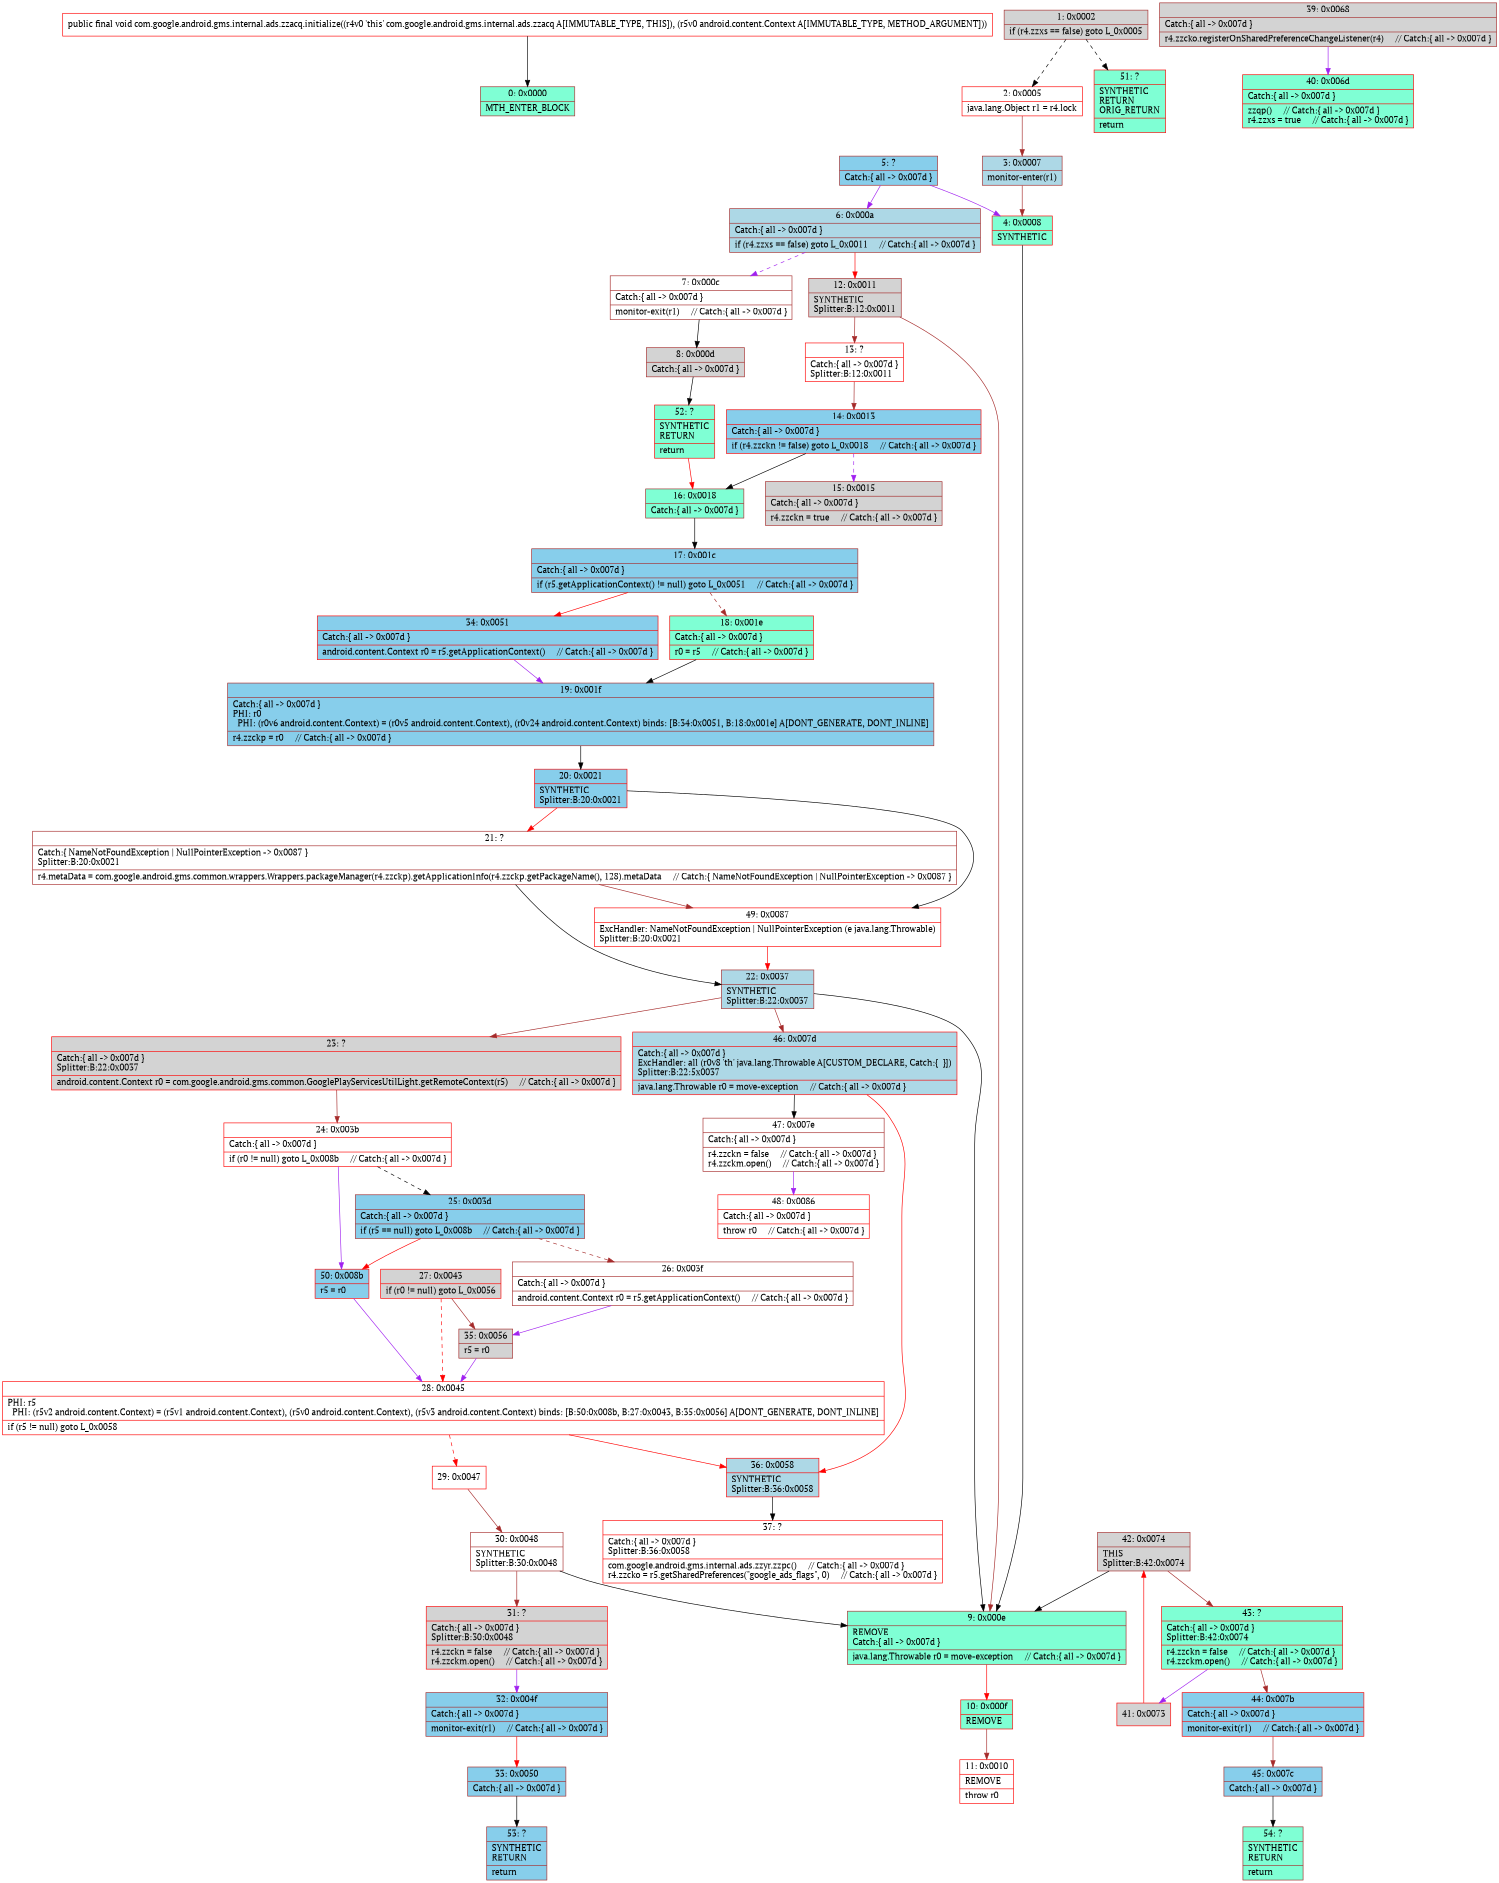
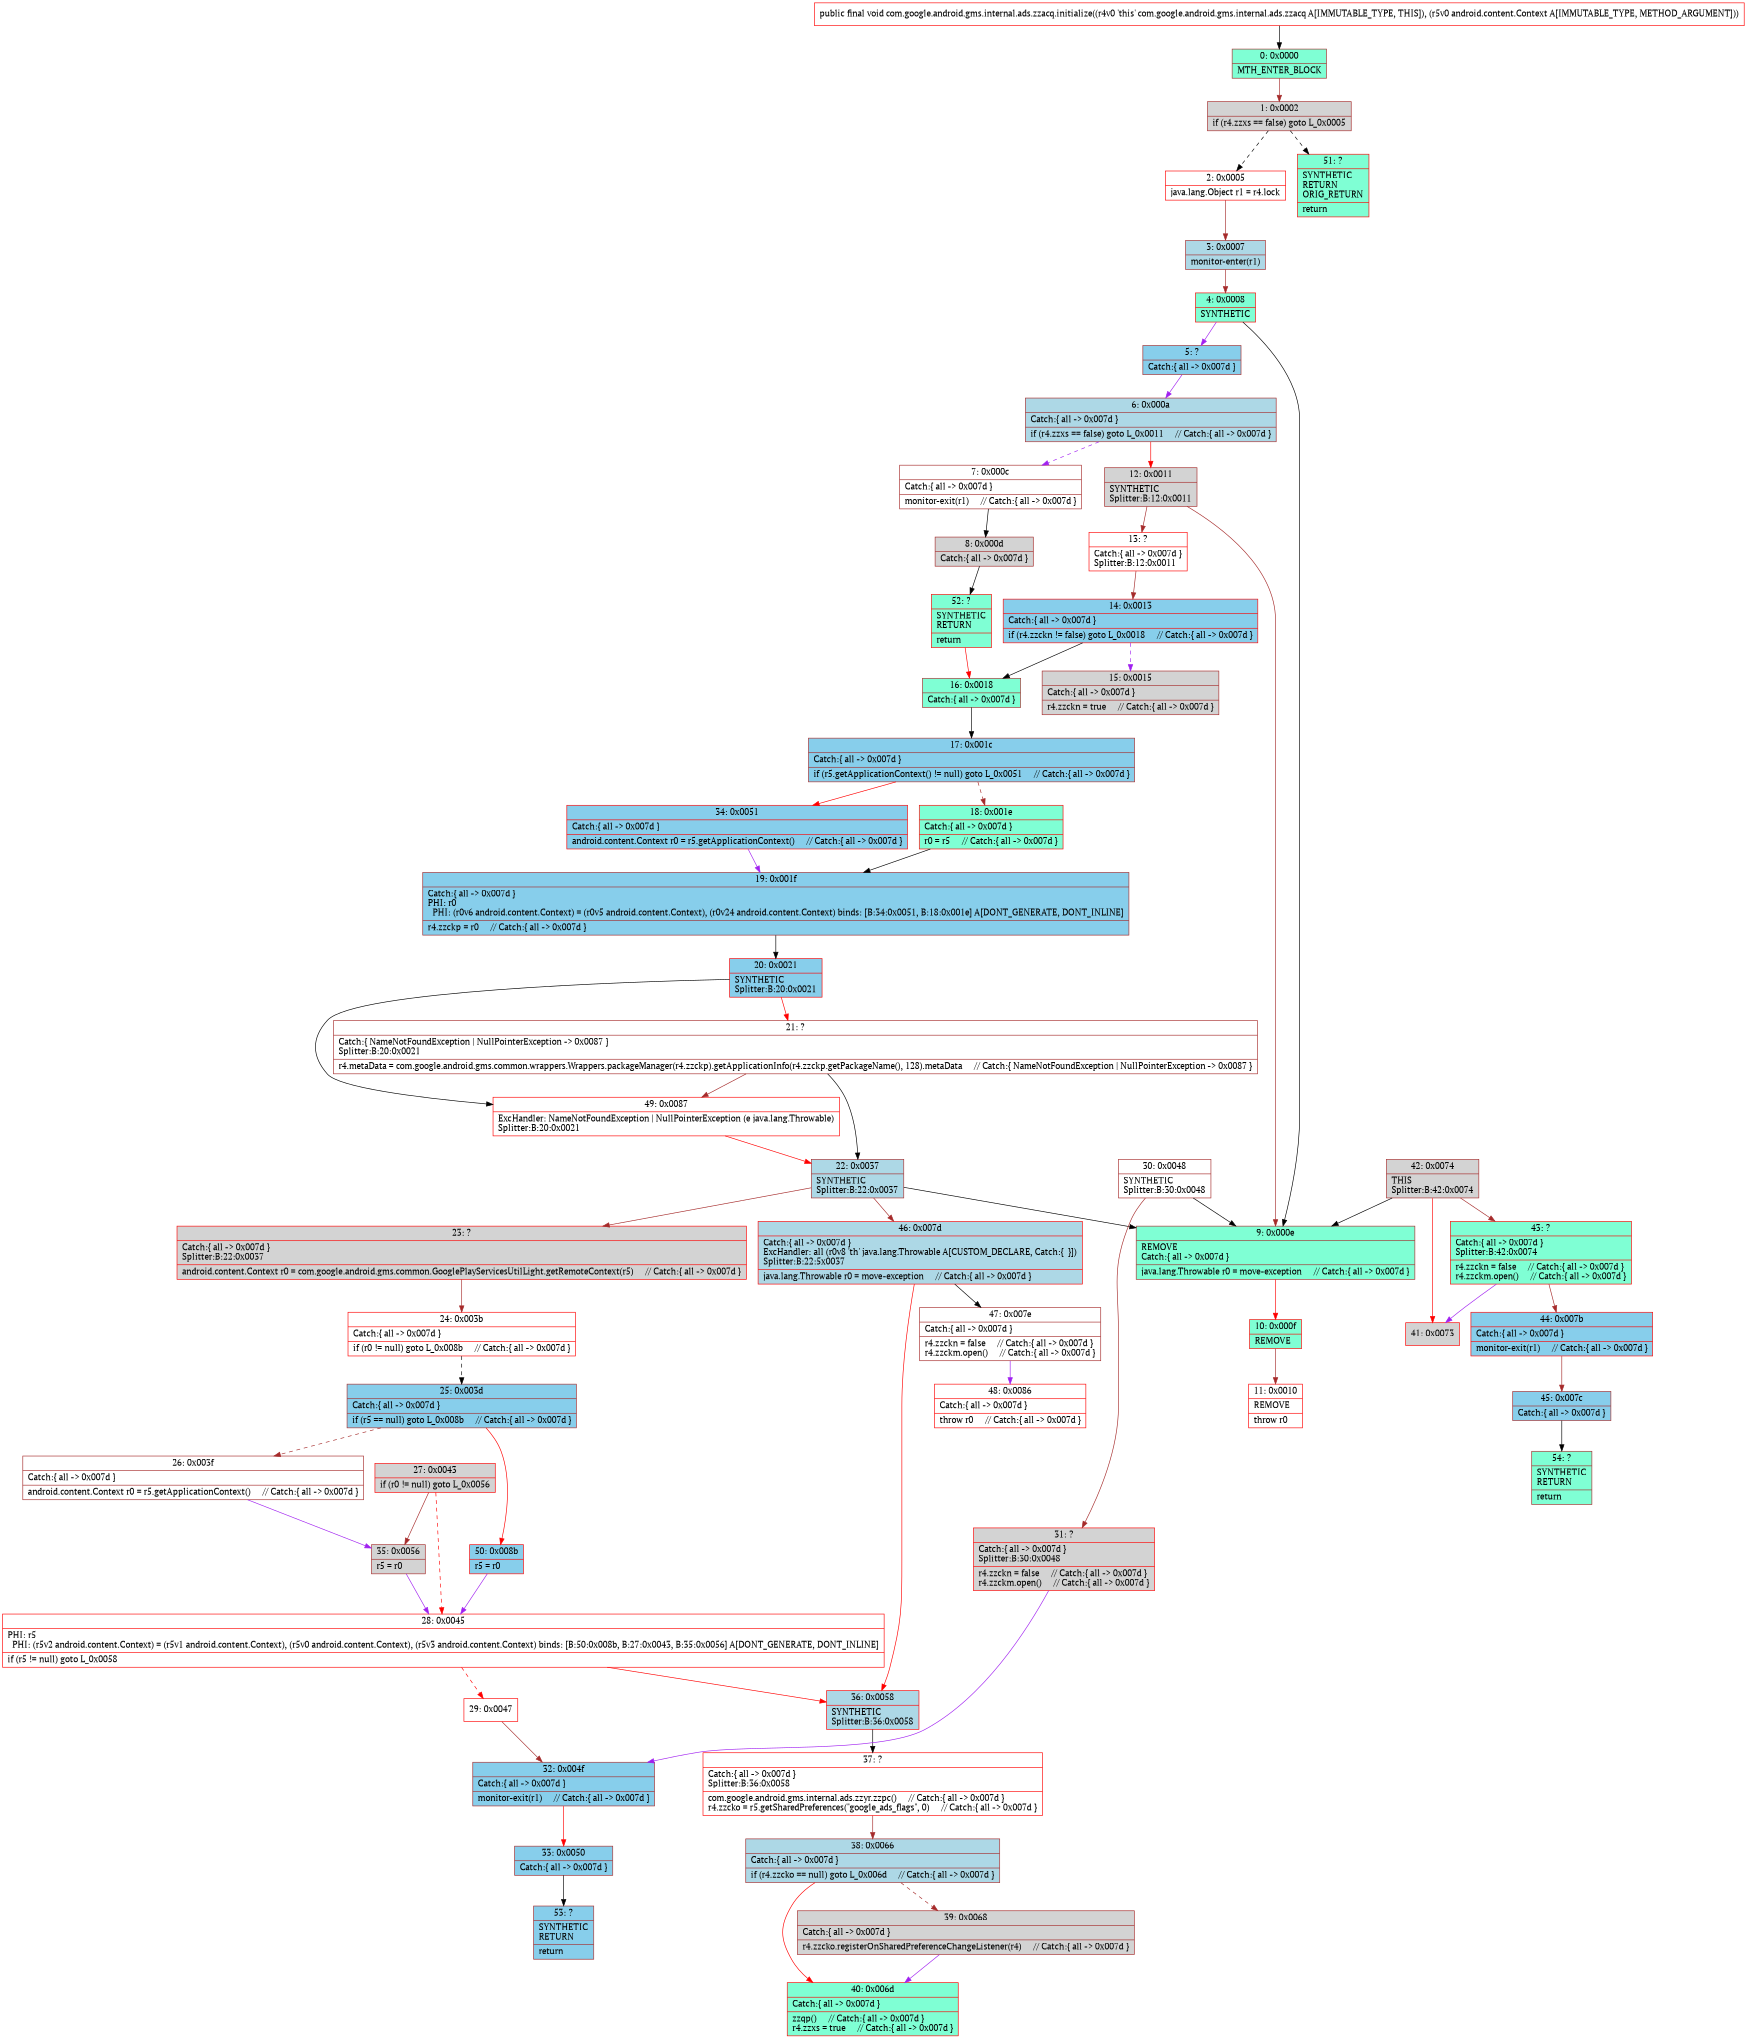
edge "0: 0x0000" -> "1: 0x0002": added
edge "5: ?" -> "4: 0x0008": reversed
edge "24: 0x003b" -> "50: 0x008b": removed
edge "29: 0x0047" -> "30: 0x0048": now "29: 0x0047" -> "32: 0x004f"
edge "41: 0x0073" -> "42: 0x0074": reversed
node "38: 0x0066": added
